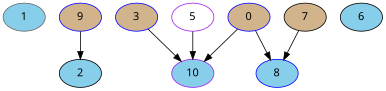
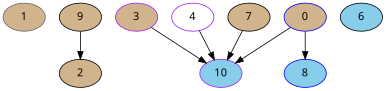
node "1": fillcolor skyblue -> tan
node "9": color blue -> black
node "3": color blue -> purple
node "5": label "5" -> "4"
edge "7" -> "8": now "7" -> "10"
node "2": fillcolor skyblue -> tan
